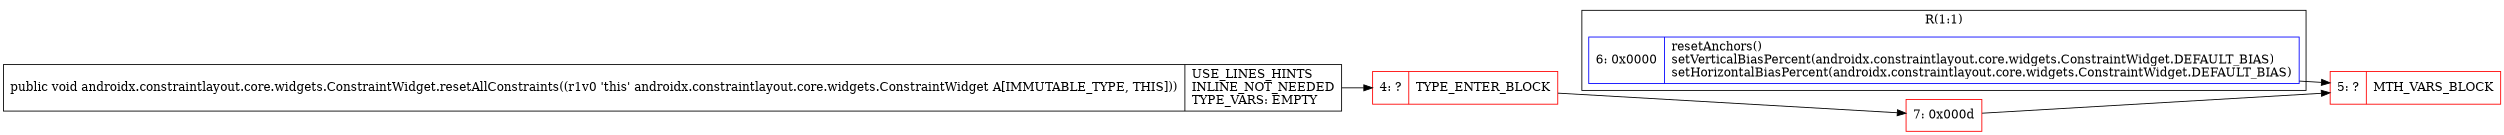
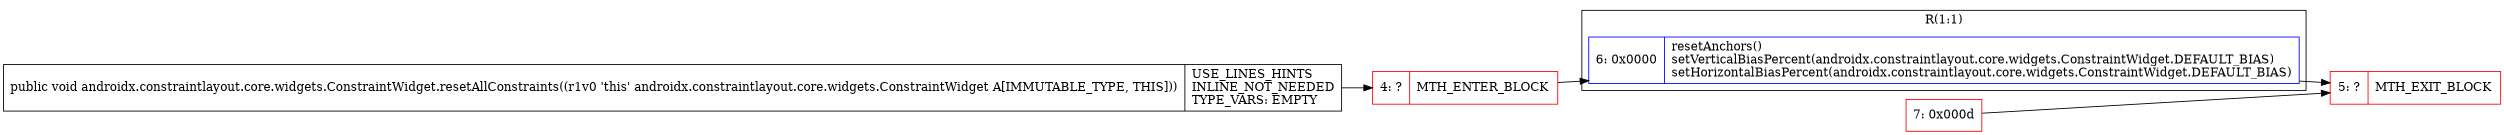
node "4: ?": text "TYPE_ENTER_BLOCK" -> "MTH_ENTER_BLOCK"
node "5: ?": text "MTH_VARS_BLOCK" -> "MTH_EXIT_BLOCK"
edge "4: ?" -> "7: 0x000d": now "4: ?" -> "6: 0x0000"
